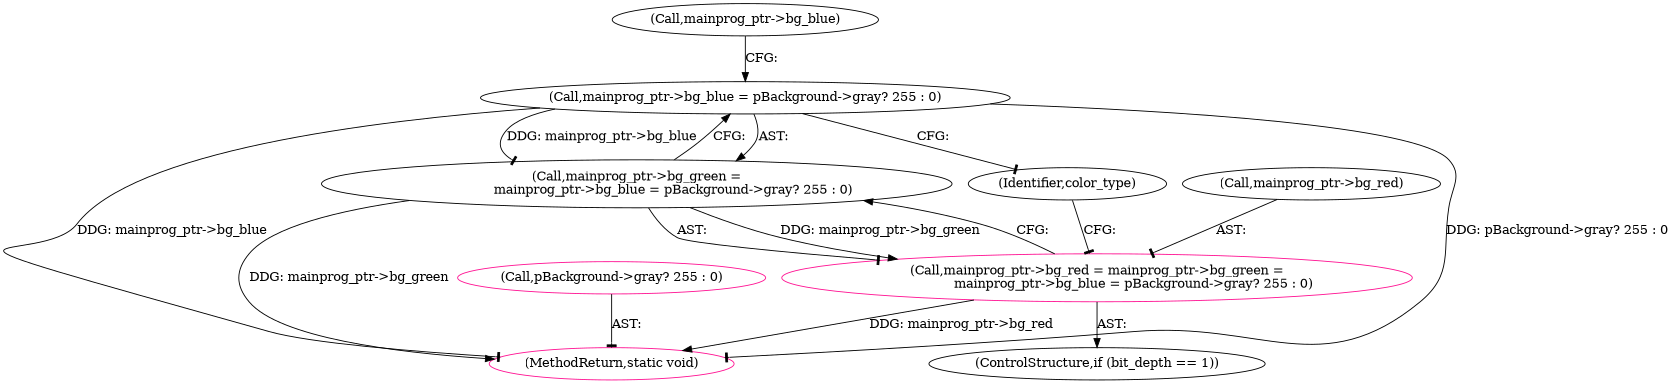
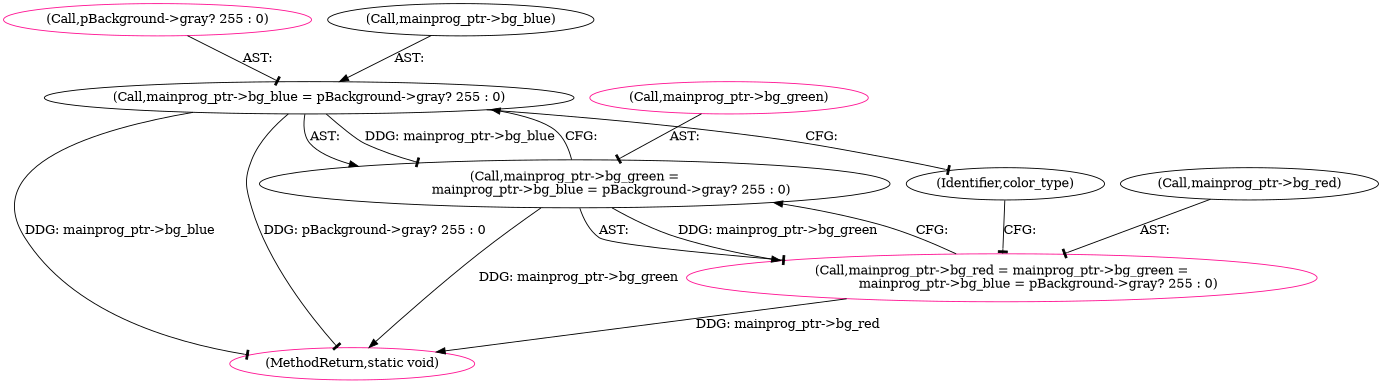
edge "(Call,mainprog_ptr->bg_blue)" -> "(Call,mainprog_ptr->bg_blue = pBackground->gray? 255 : 0)": label "CFG: " -> "AST: "
node "(Call,mainprog_ptr->bg_green)": added
edge "(Call,pBackground->gray? 255 : 0)" -> "(MethodReturn,static void)": now "(Call,pBackground->gray? 255 : 0)" -> "(Call,mainprog_ptr->bg_blue = pBackground->gray? 255 : 0)"
node "(ControlStructure,if (bit_depth == 1))": removed
